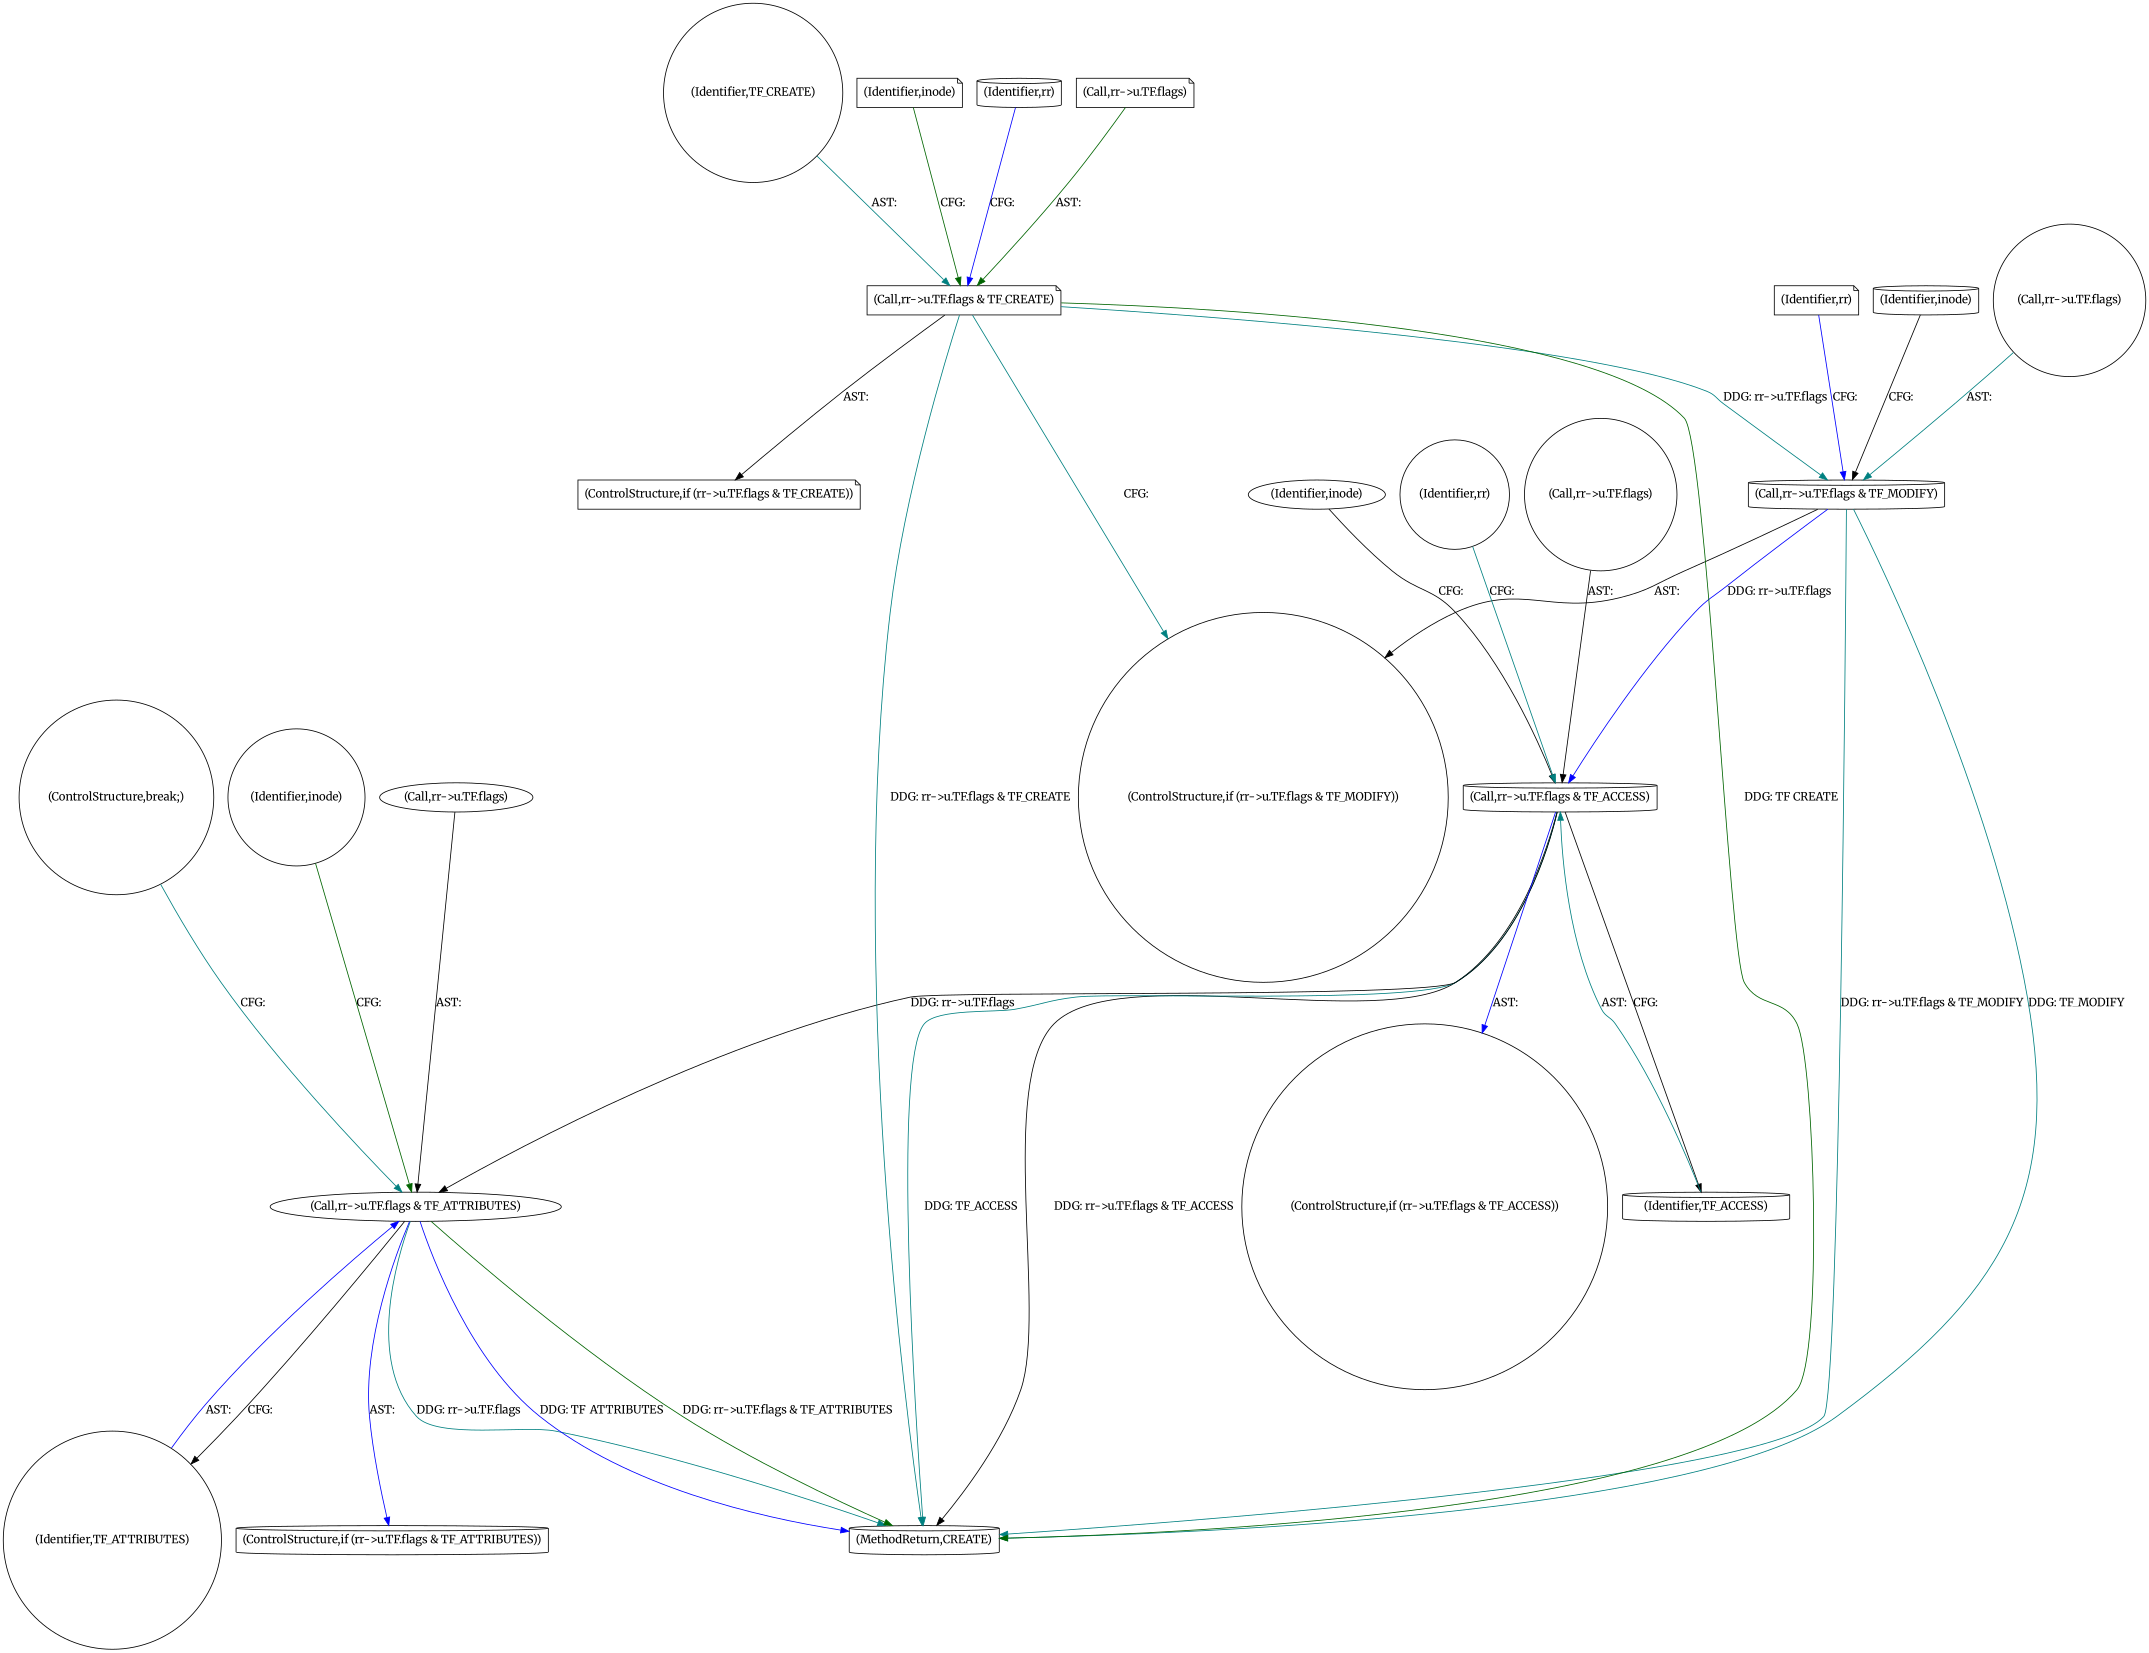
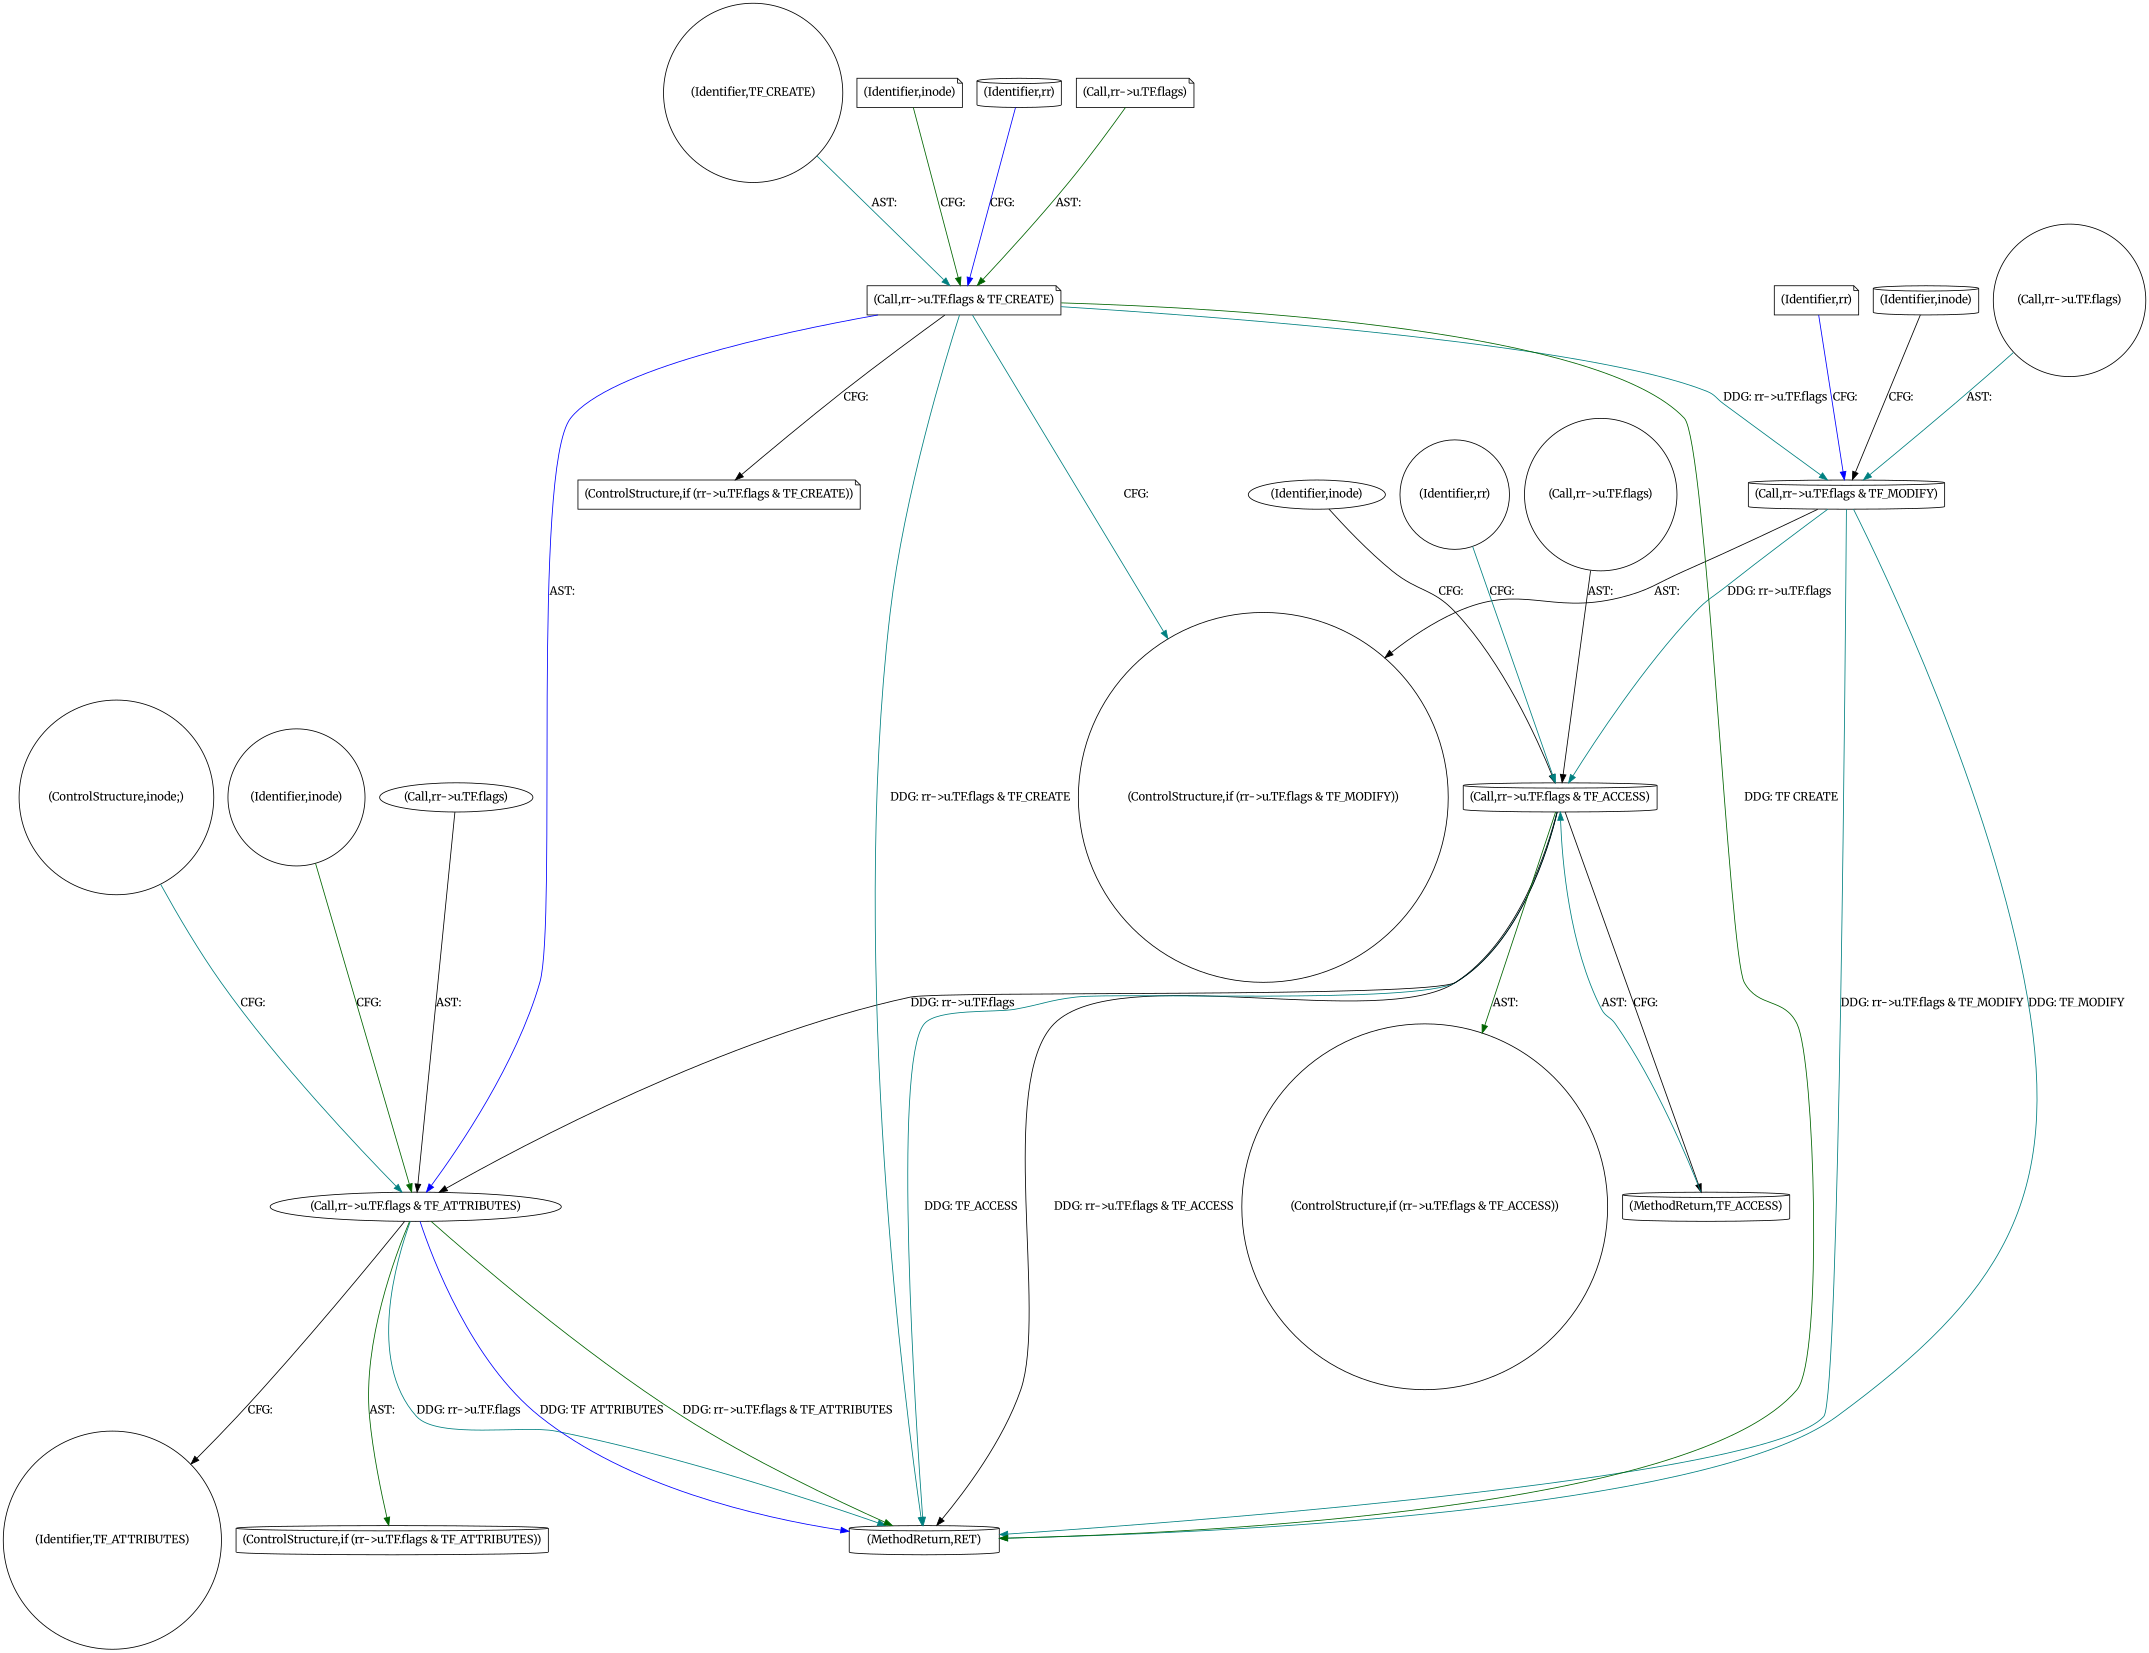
edge "(Call,rr->u.TF.flags & TF_CREATE)" -> "(ControlStructure,if (rr->u.TF.flags & TF_CREATE))": label "AST: " -> "CFG: "
edge "(Call,rr->u.TF.flags & TF_MODIFY)" -> "(Call,rr->u.TF.flags & TF_ACCESS)": color blue -> teal
node "(ControlStructure,break;)": label "(ControlStructure,break;)" -> "(ControlStructure,inode;)"
edge "(Call,rr->u.TF.flags & TF_ACCESS)" -> "(ControlStructure,if (rr->u.TF.flags & TF_ACCESS))": color blue -> darkgreen
node "(Identifier,TF_ACCESS)": label "(Identifier,TF_ACCESS)" -> "(MethodReturn,TF_ACCESS)"
edge "(Identifier,TF_ATTRIBUTES)" -> "(Call,rr->u.TF.flags & TF_ATTRIBUTES)": now "(Call,rr->u.TF.flags & TF_CREATE)" -> "(Call,rr->u.TF.flags & TF_ATTRIBUTES)"
edge "(Call,rr->u.TF.flags & TF_ATTRIBUTES)" -> "(ControlStructure,if (rr->u.TF.flags & TF_ATTRIBUTES))": color blue -> darkgreen
node "(MethodReturn,CREATE)": label "(MethodReturn,CREATE)" -> "(MethodReturn,RET)"
